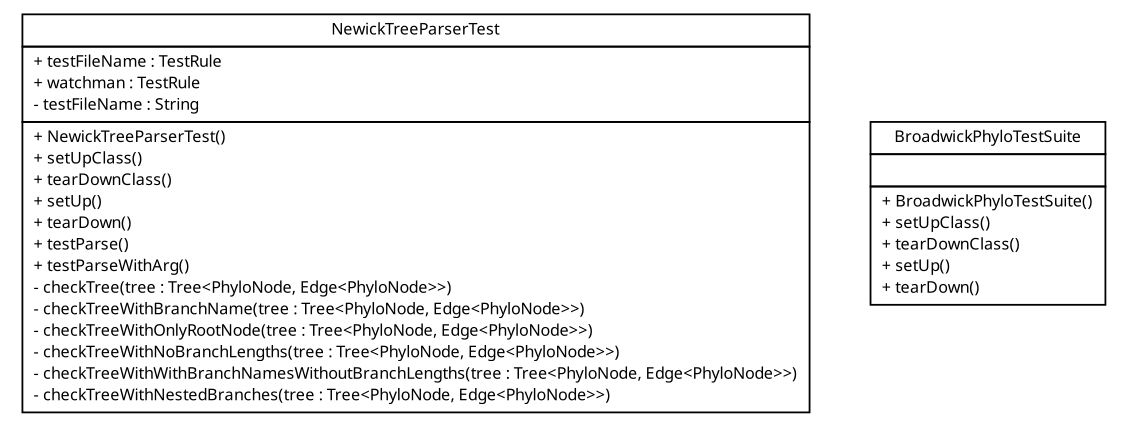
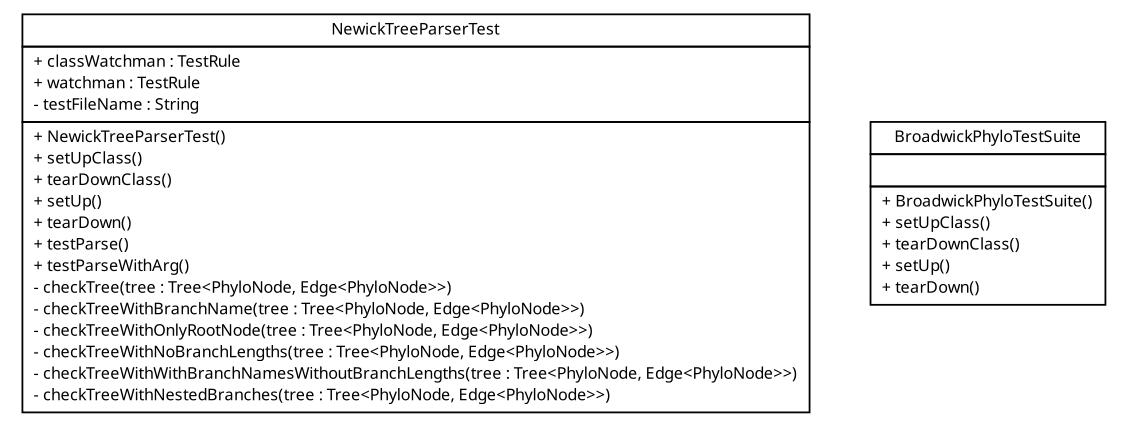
node "NewickTreeParserTest": text "+ testFileName : TestRule" -> "+ classWatchman : TestRule"
